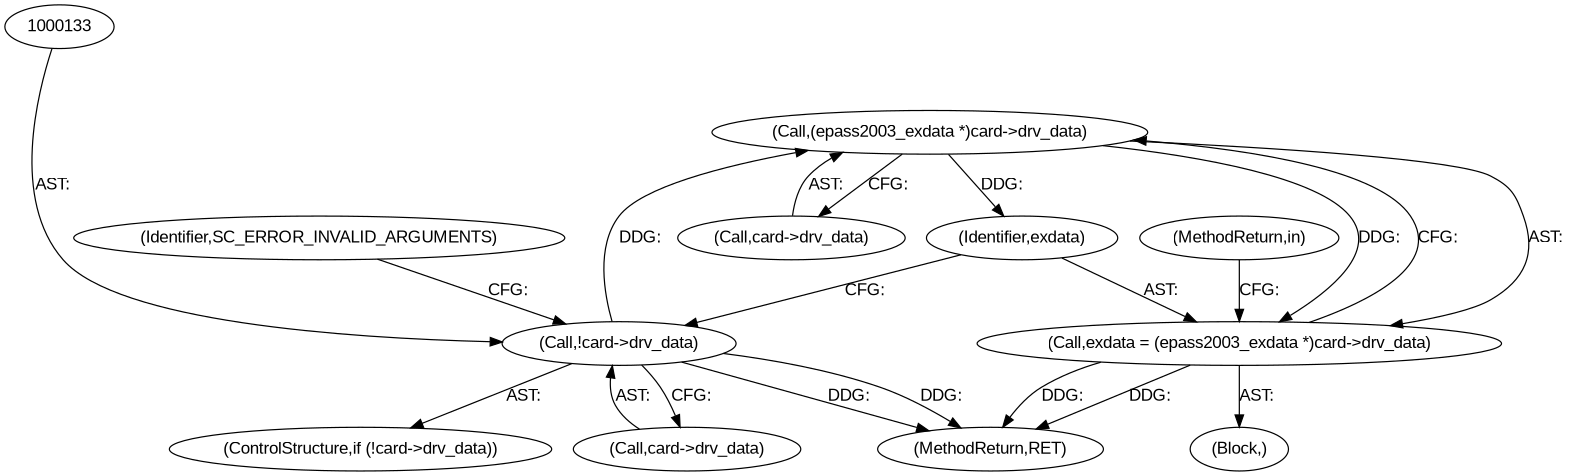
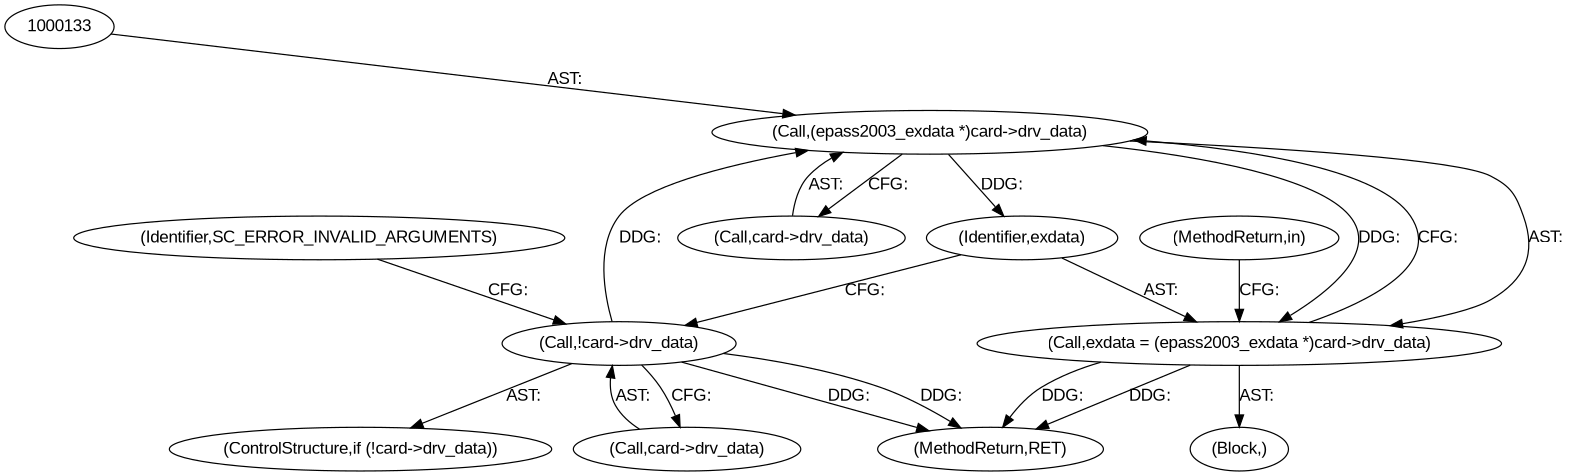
edge "1000133" -> "(Call,!card->drv_data)": now "1000133" -> "(Call,(epass2003_exdata *)card->drv_data)"
